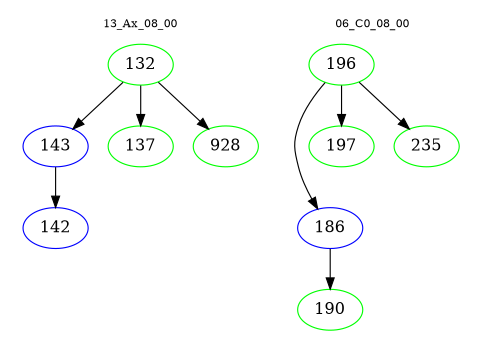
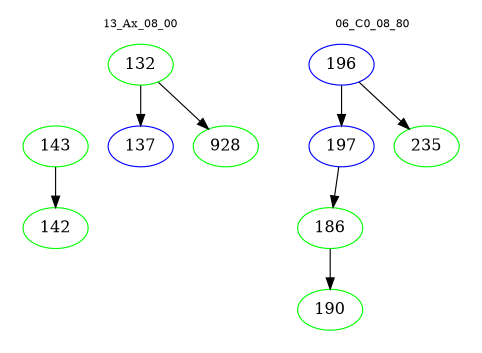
cluster "06_C0_08_00": label "06_C0_08_00" -> "06_C0_08_80"
node "196": color green -> blue
edge "132" -> "143": removed
edge "196" -> "186": now "197" -> "186"
node "143": color blue -> green
node "137": color green -> blue
node "197": color green -> blue
node "142": color blue -> green
node "186": color blue -> green
